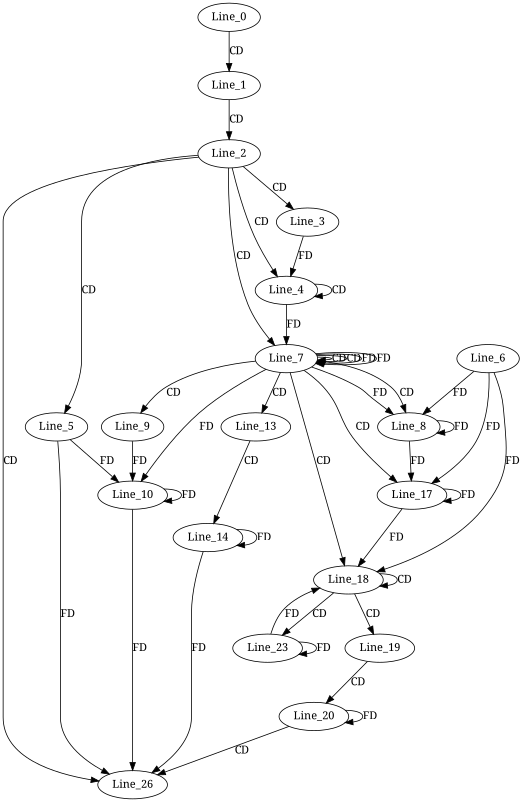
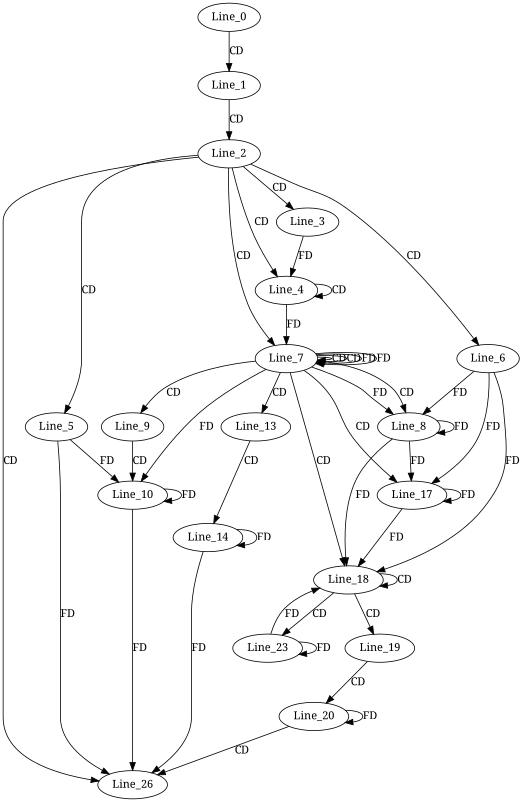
edge "Line_2" -> "Line_6": added, label "CD"
edge "Line_9" -> "Line_10": label "FD" -> "CD"
edge "Line_8" -> "Line_18": added, label "FD"
